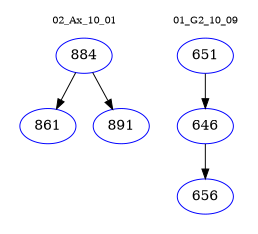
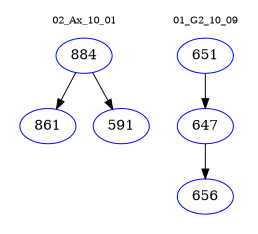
node "891": label "891" -> "591"
node "646": label "646" -> "647"
